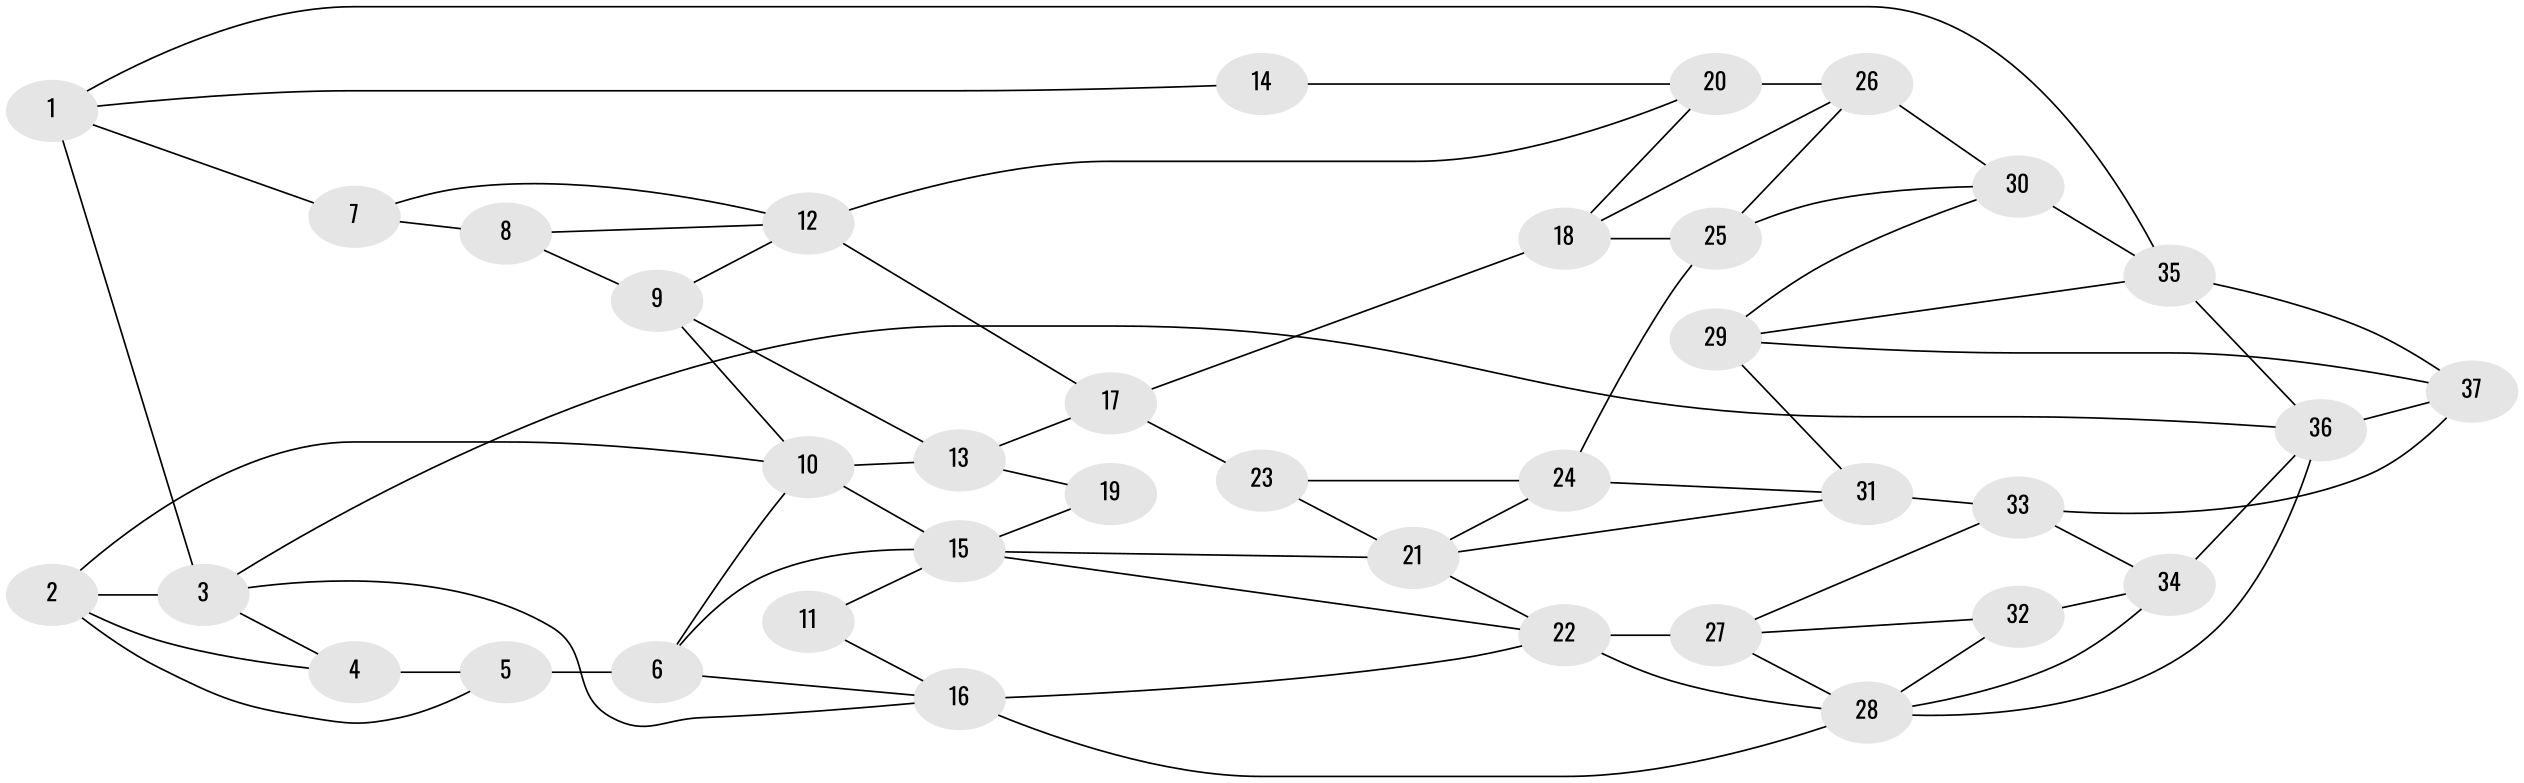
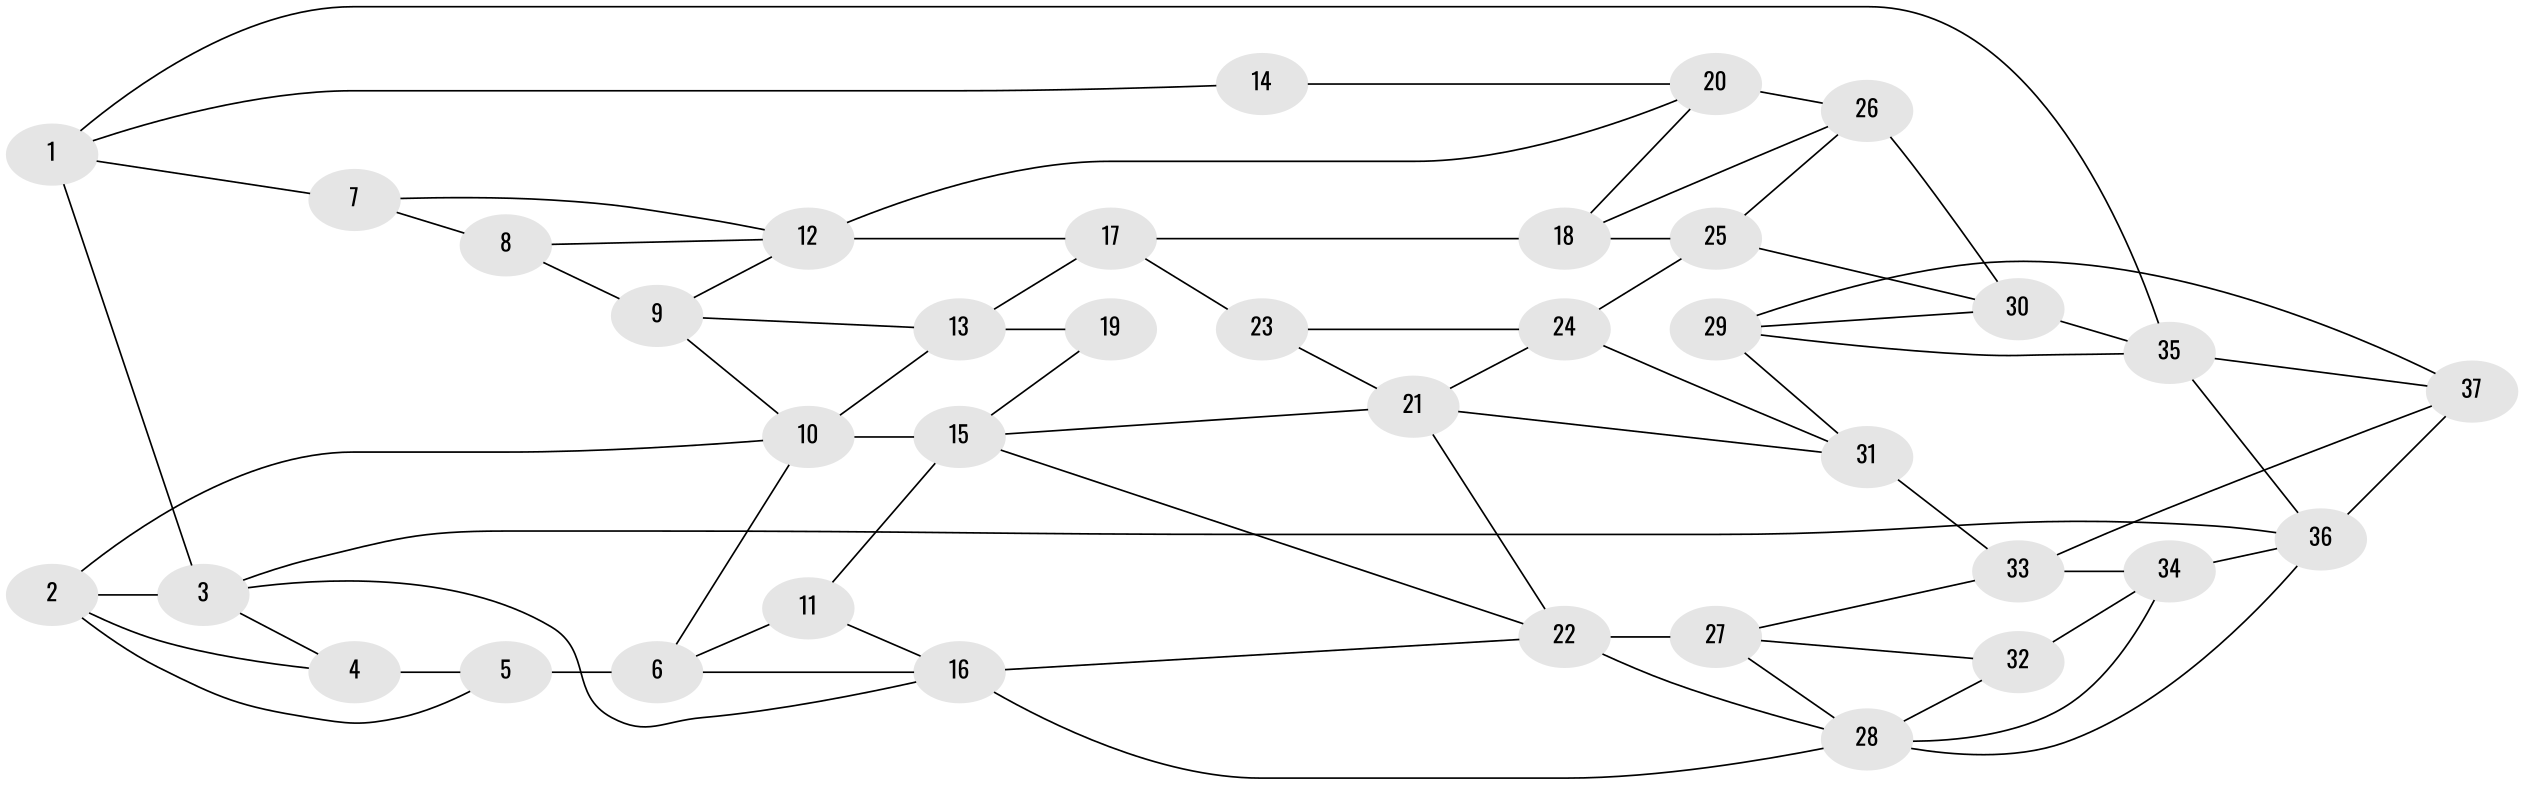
edge "15" -- "6": now "11" -- "6"
